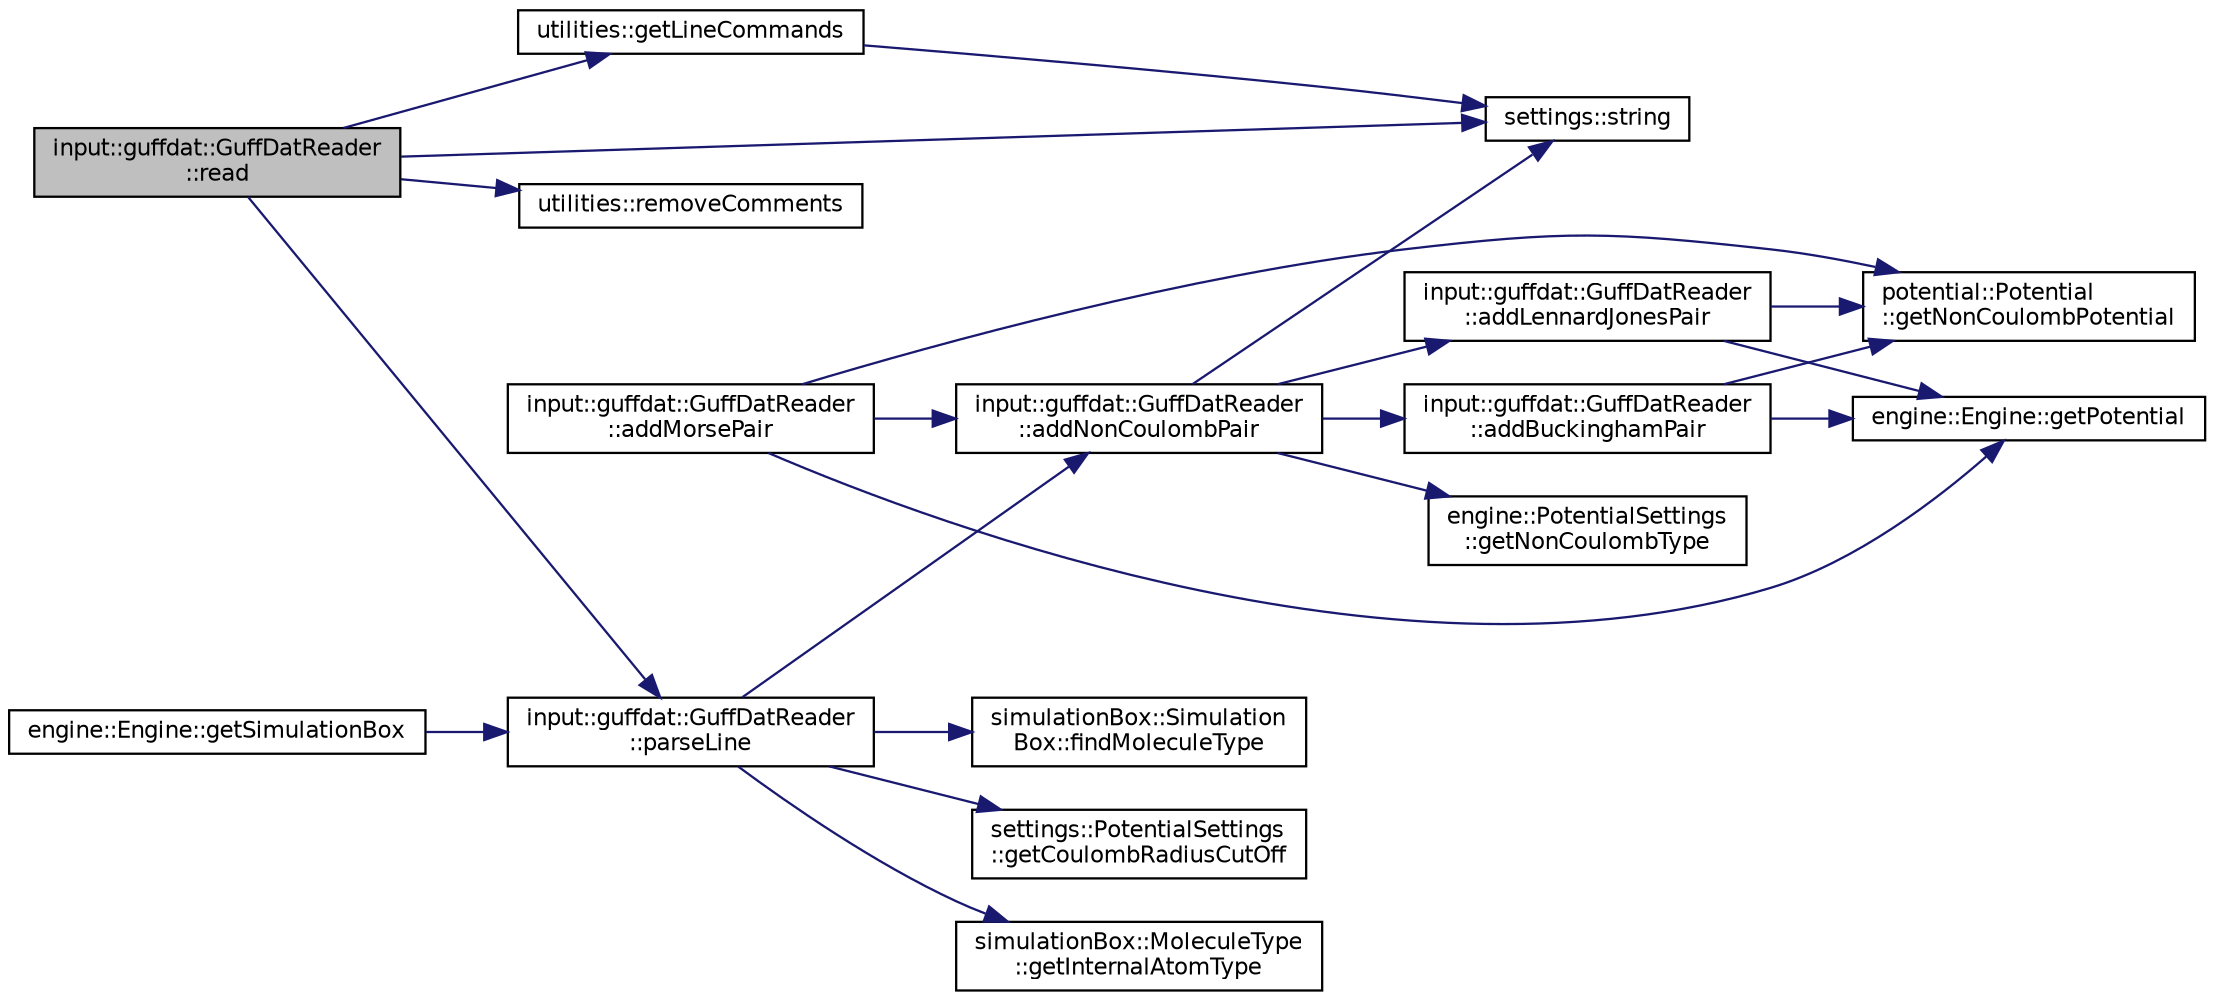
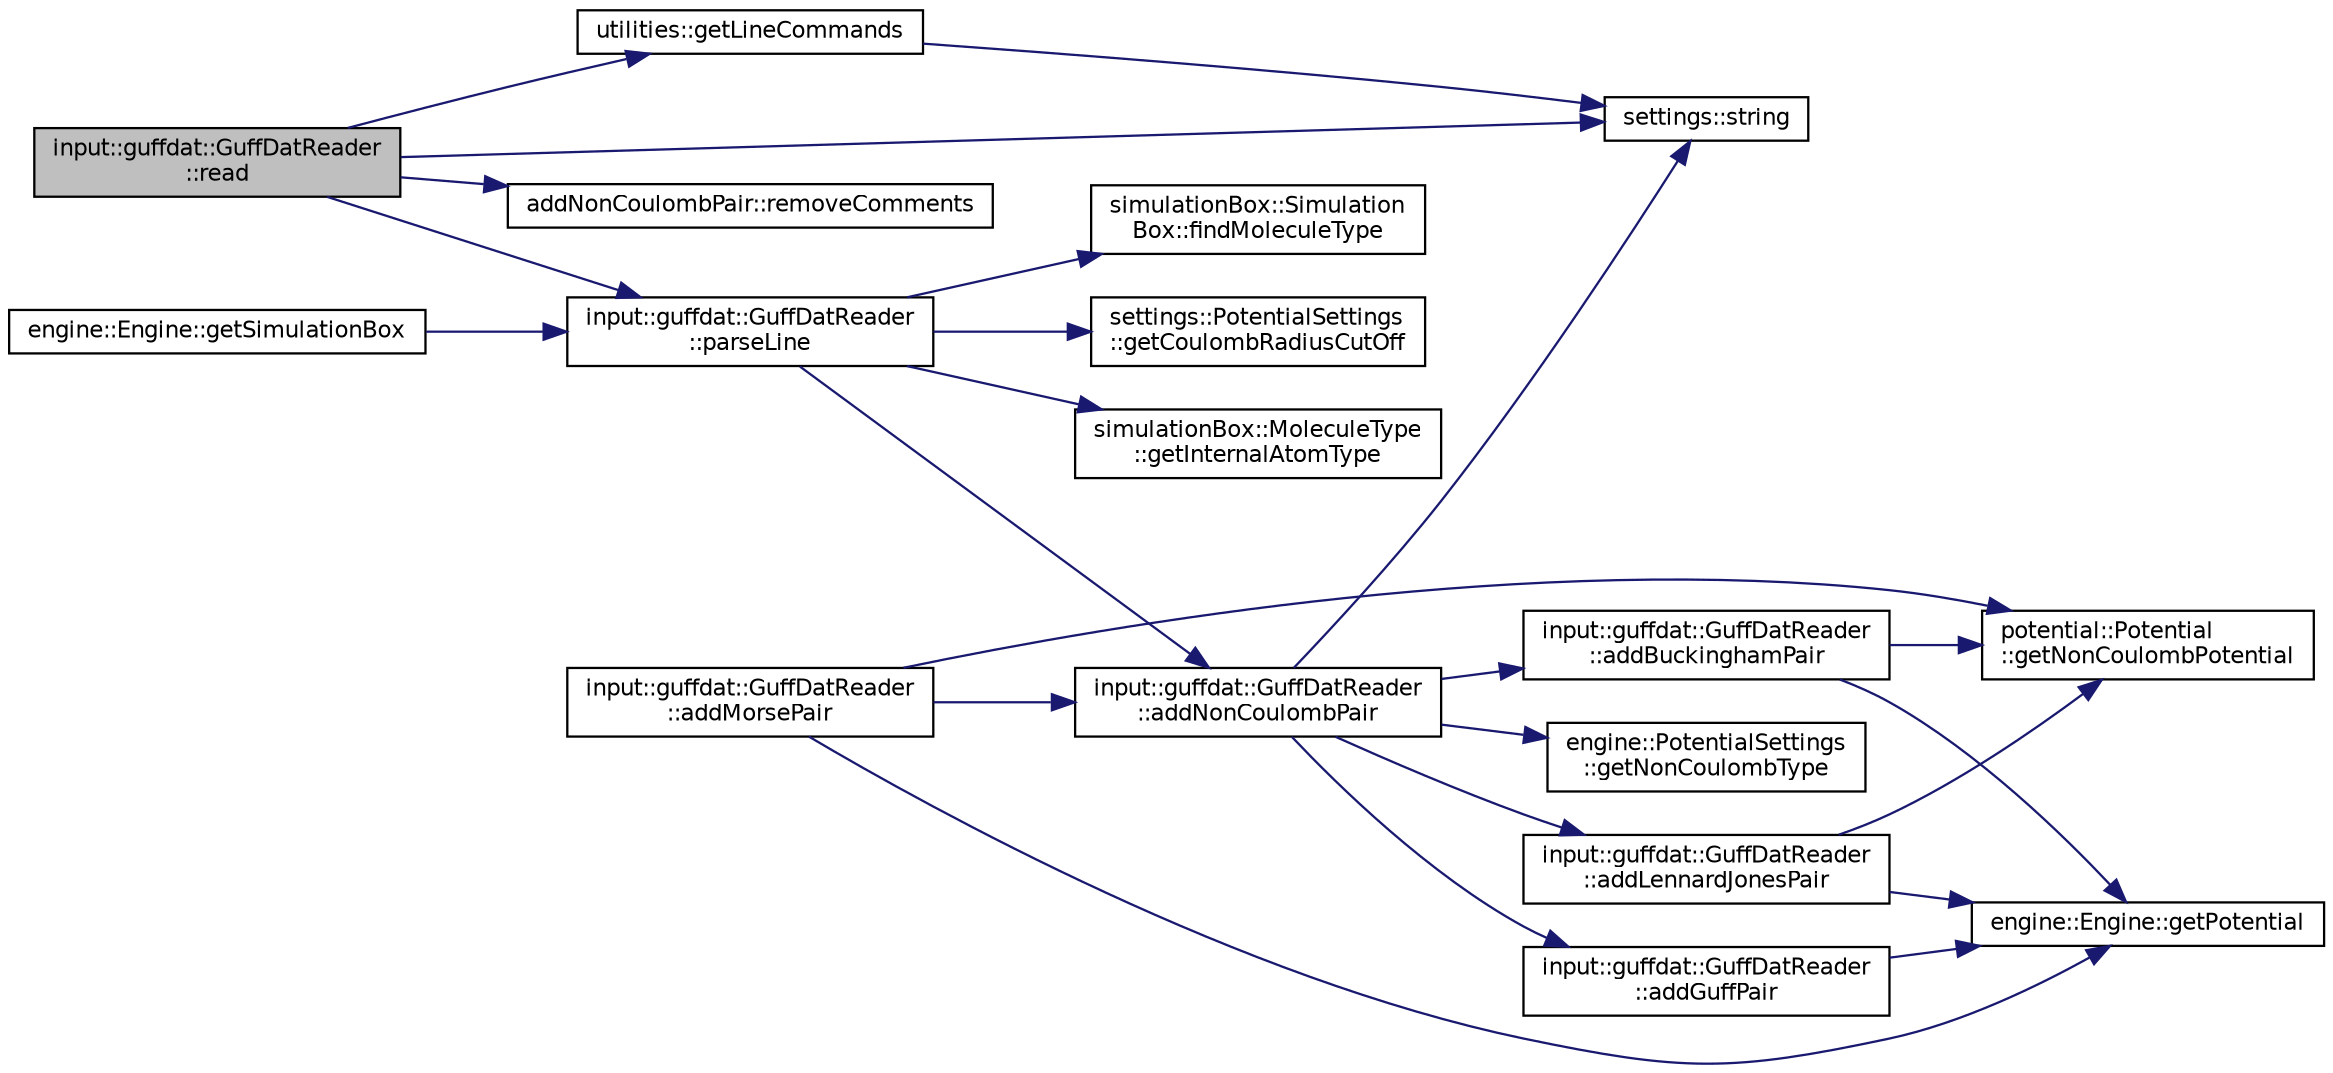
node "utilities::removeComments": label "utilities::removeComments" -> "addNonCoulombPair::removeComments"
node "input::guffdat::GuffDatReader ::addGuffPair": added
